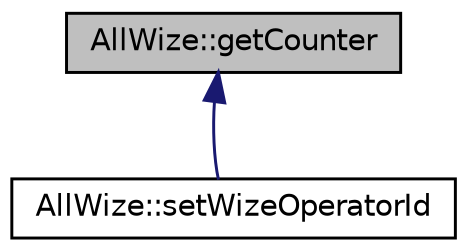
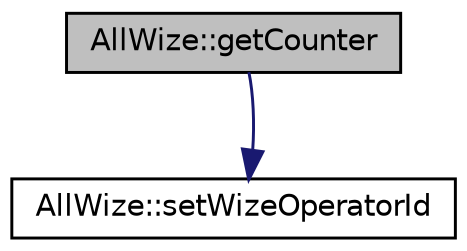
edge "AllWize::setWizeOperatorId" -> "AllWize::getCounter": reversed
